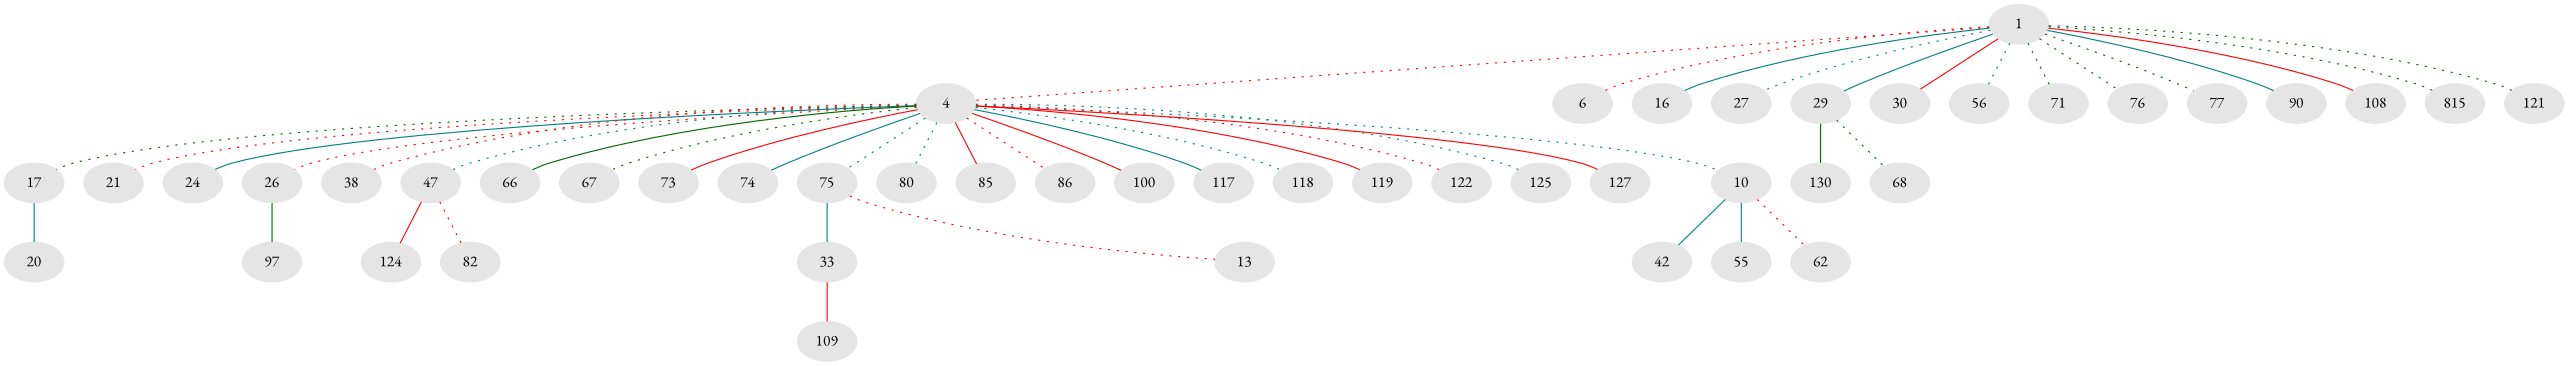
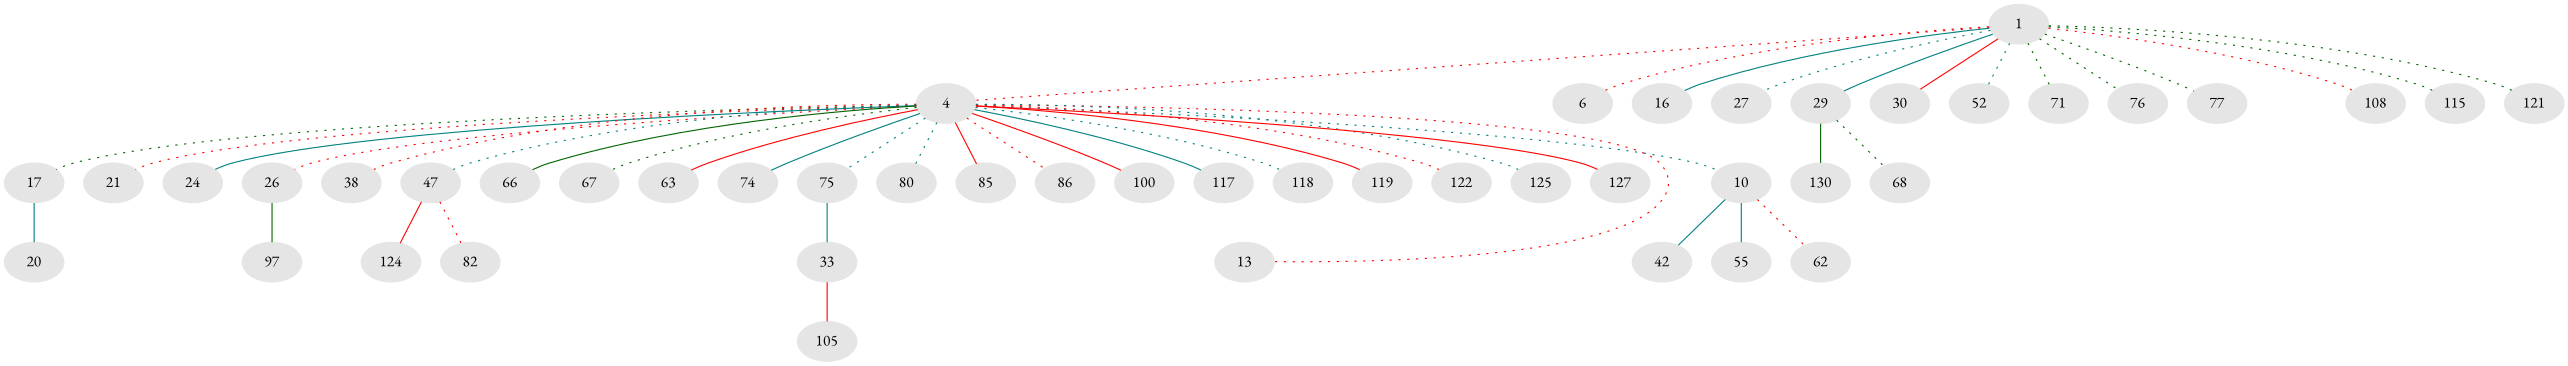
edge "1" -- "108": style solid -> dotted
node "56": label "56" -> "52"
node "90": removed
node "815": label "815" -> "115"
node "73": label "73" -> "63"
edge "75" -- "13": now "4" -- "13"
node "109": label "109" -> "105"
